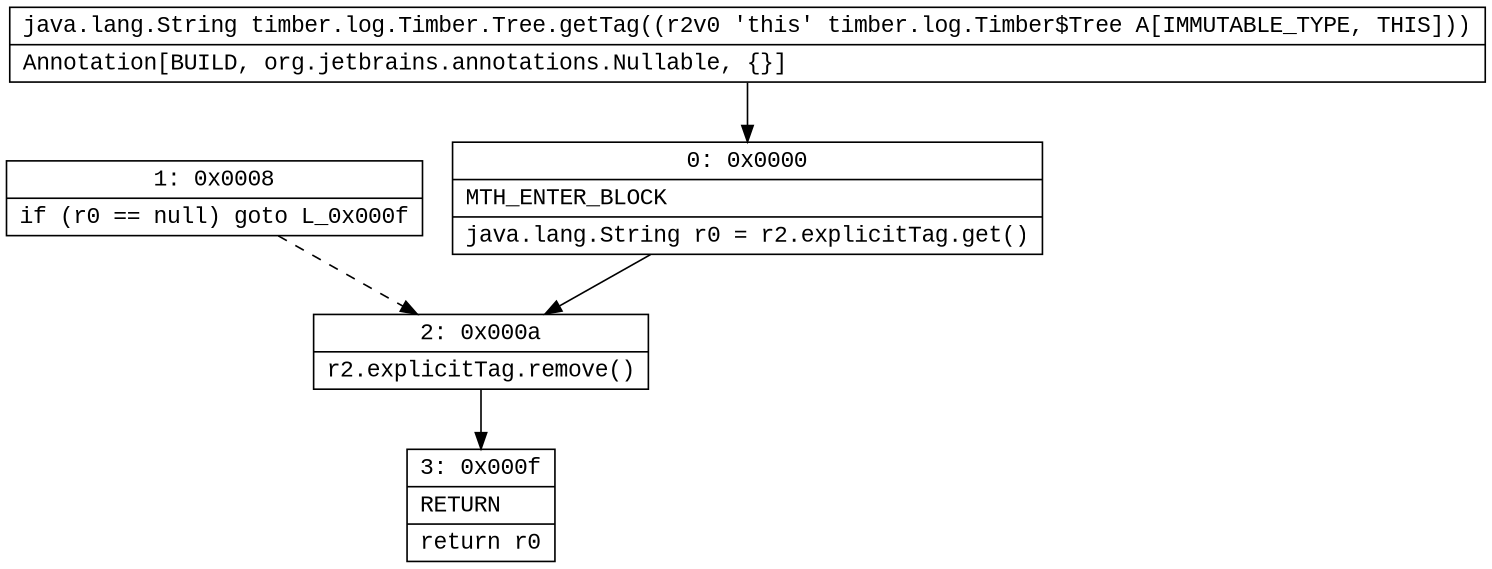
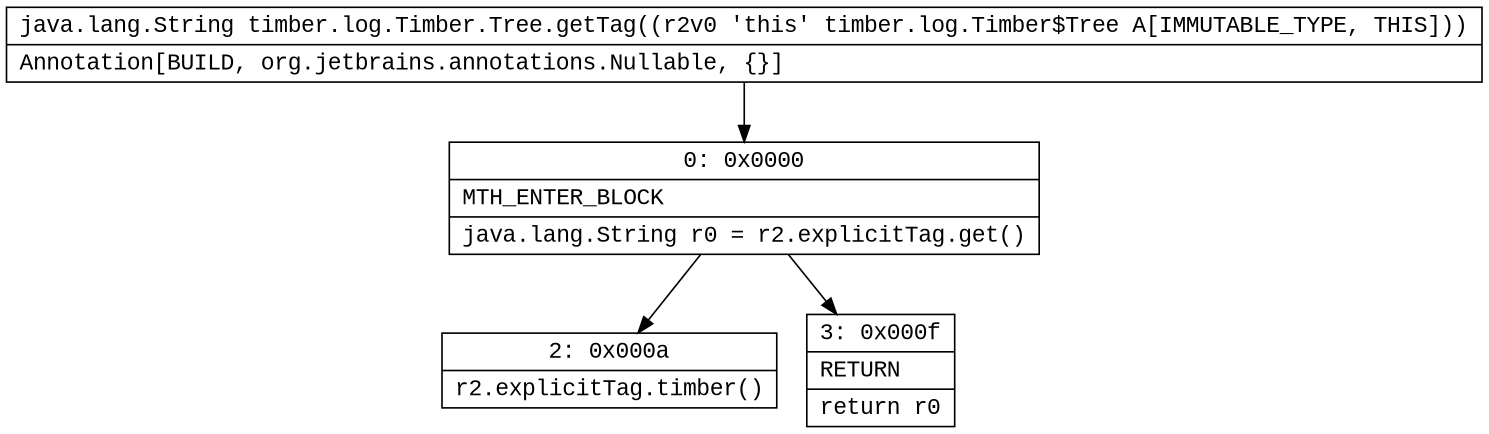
node "1: 0x0008": removed
node "2: 0x000a": text "r2.explicitTag.remove()" -> "r2.explicitTag.timber()"
edge "2: 0x000a" -> "3: 0x000f": now "0: 0x0000" -> "3: 0x000f"
